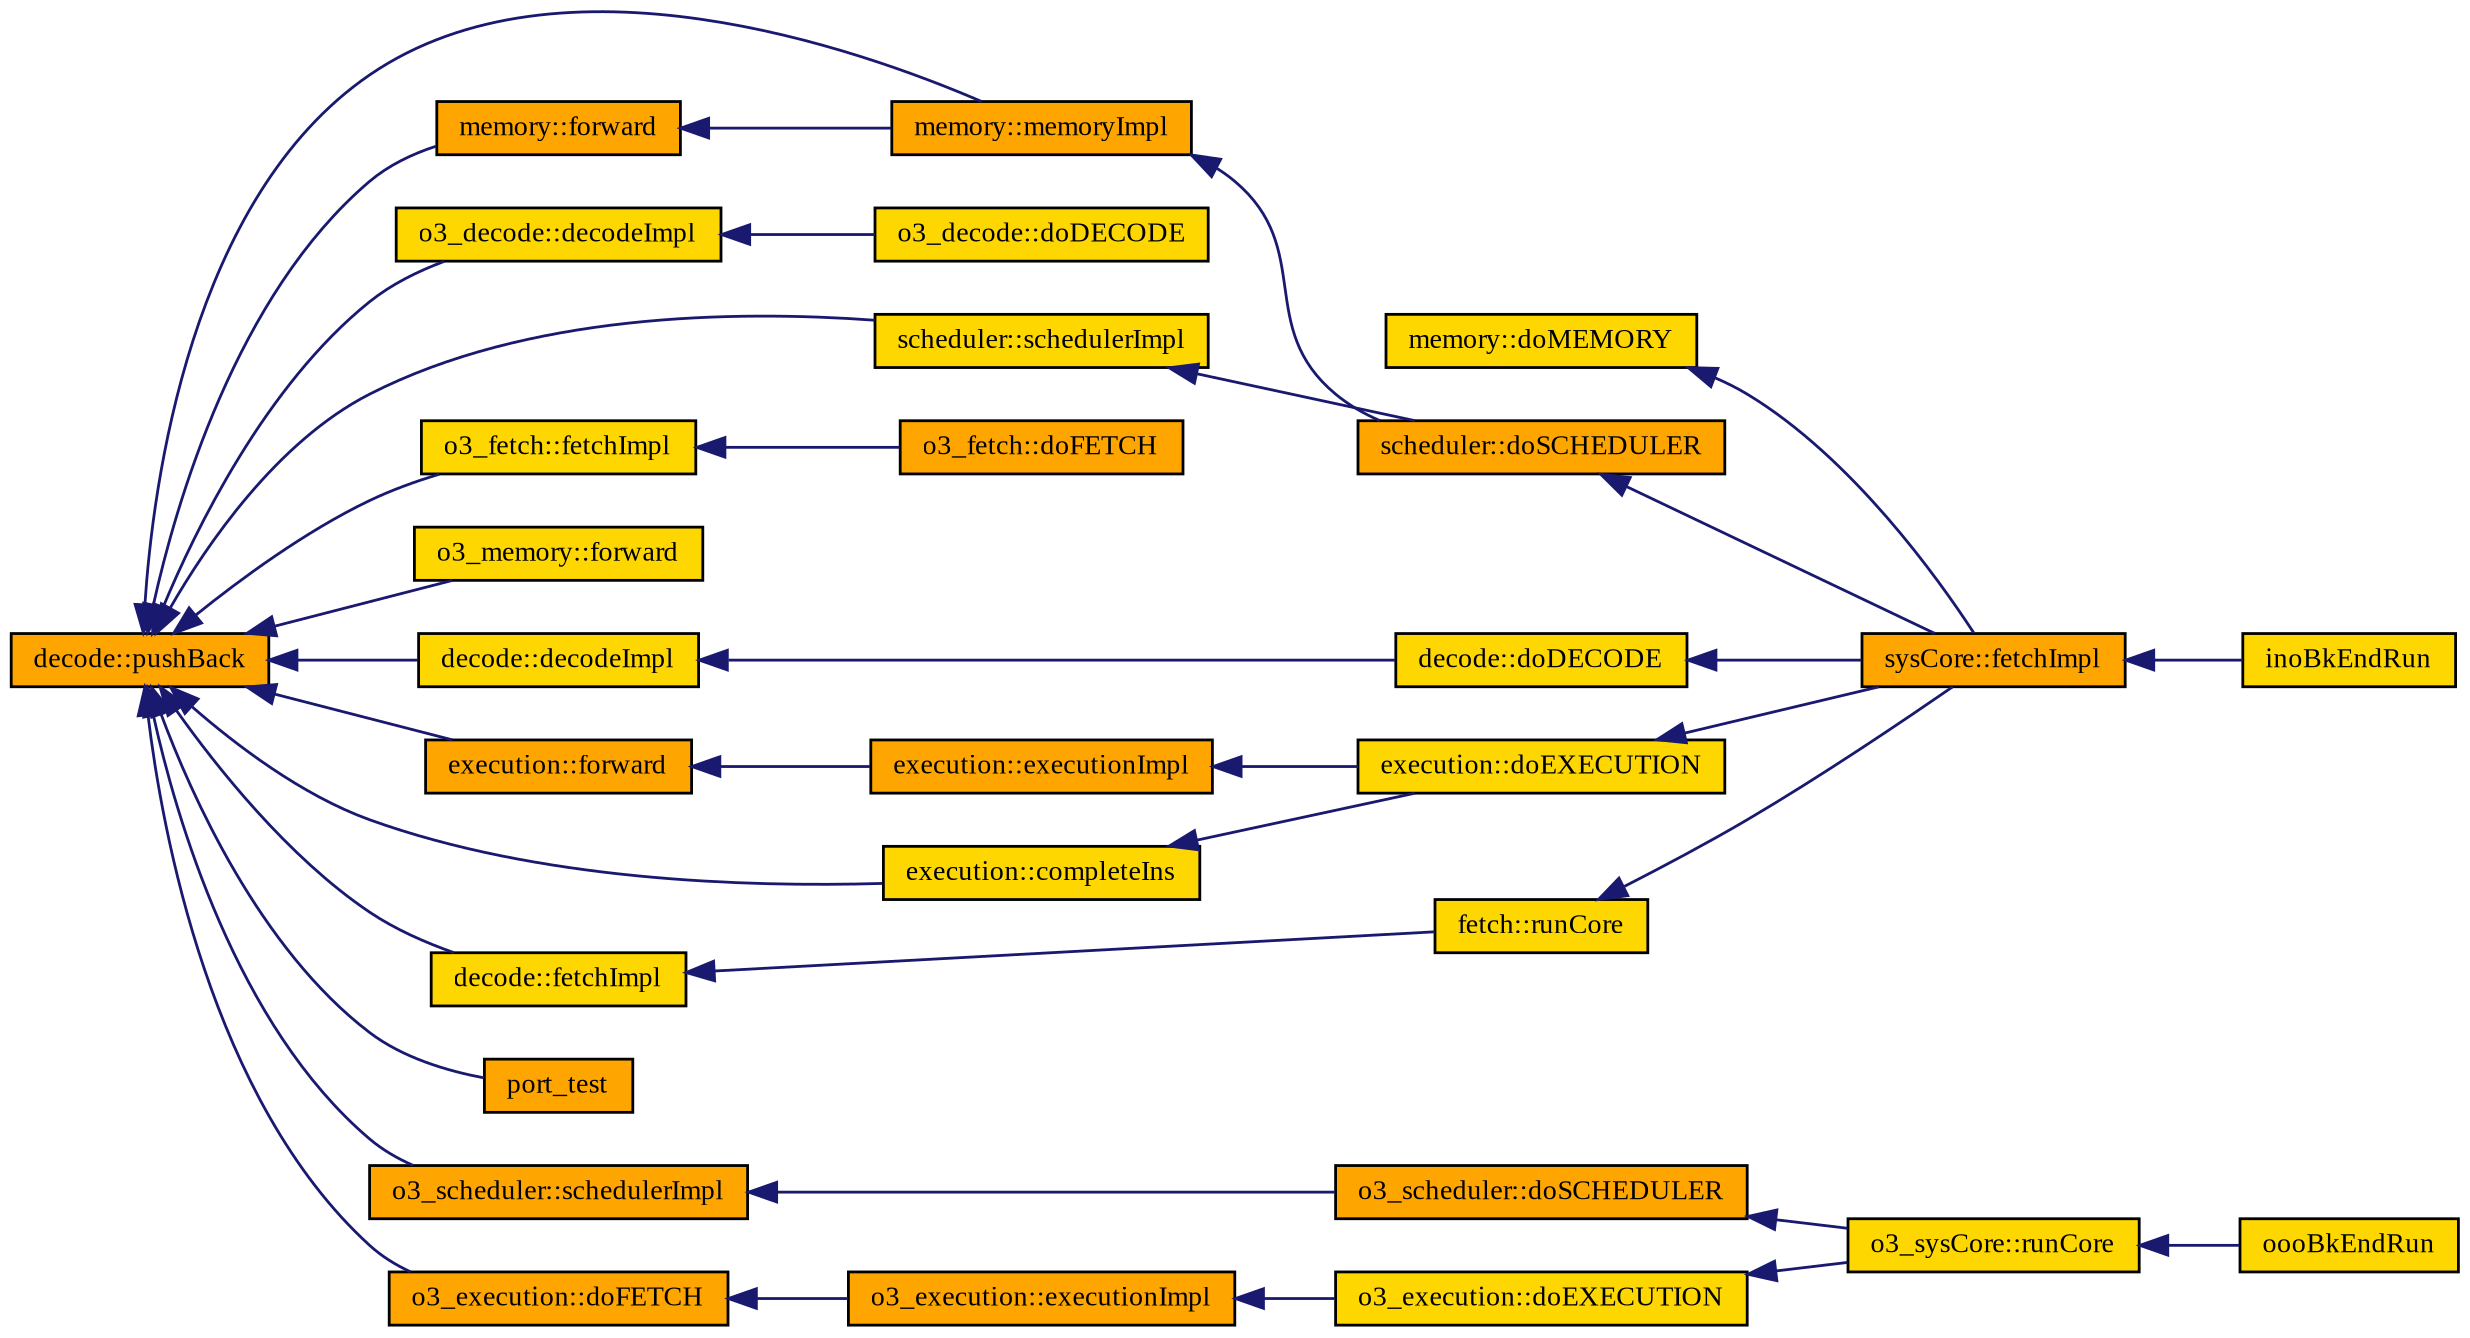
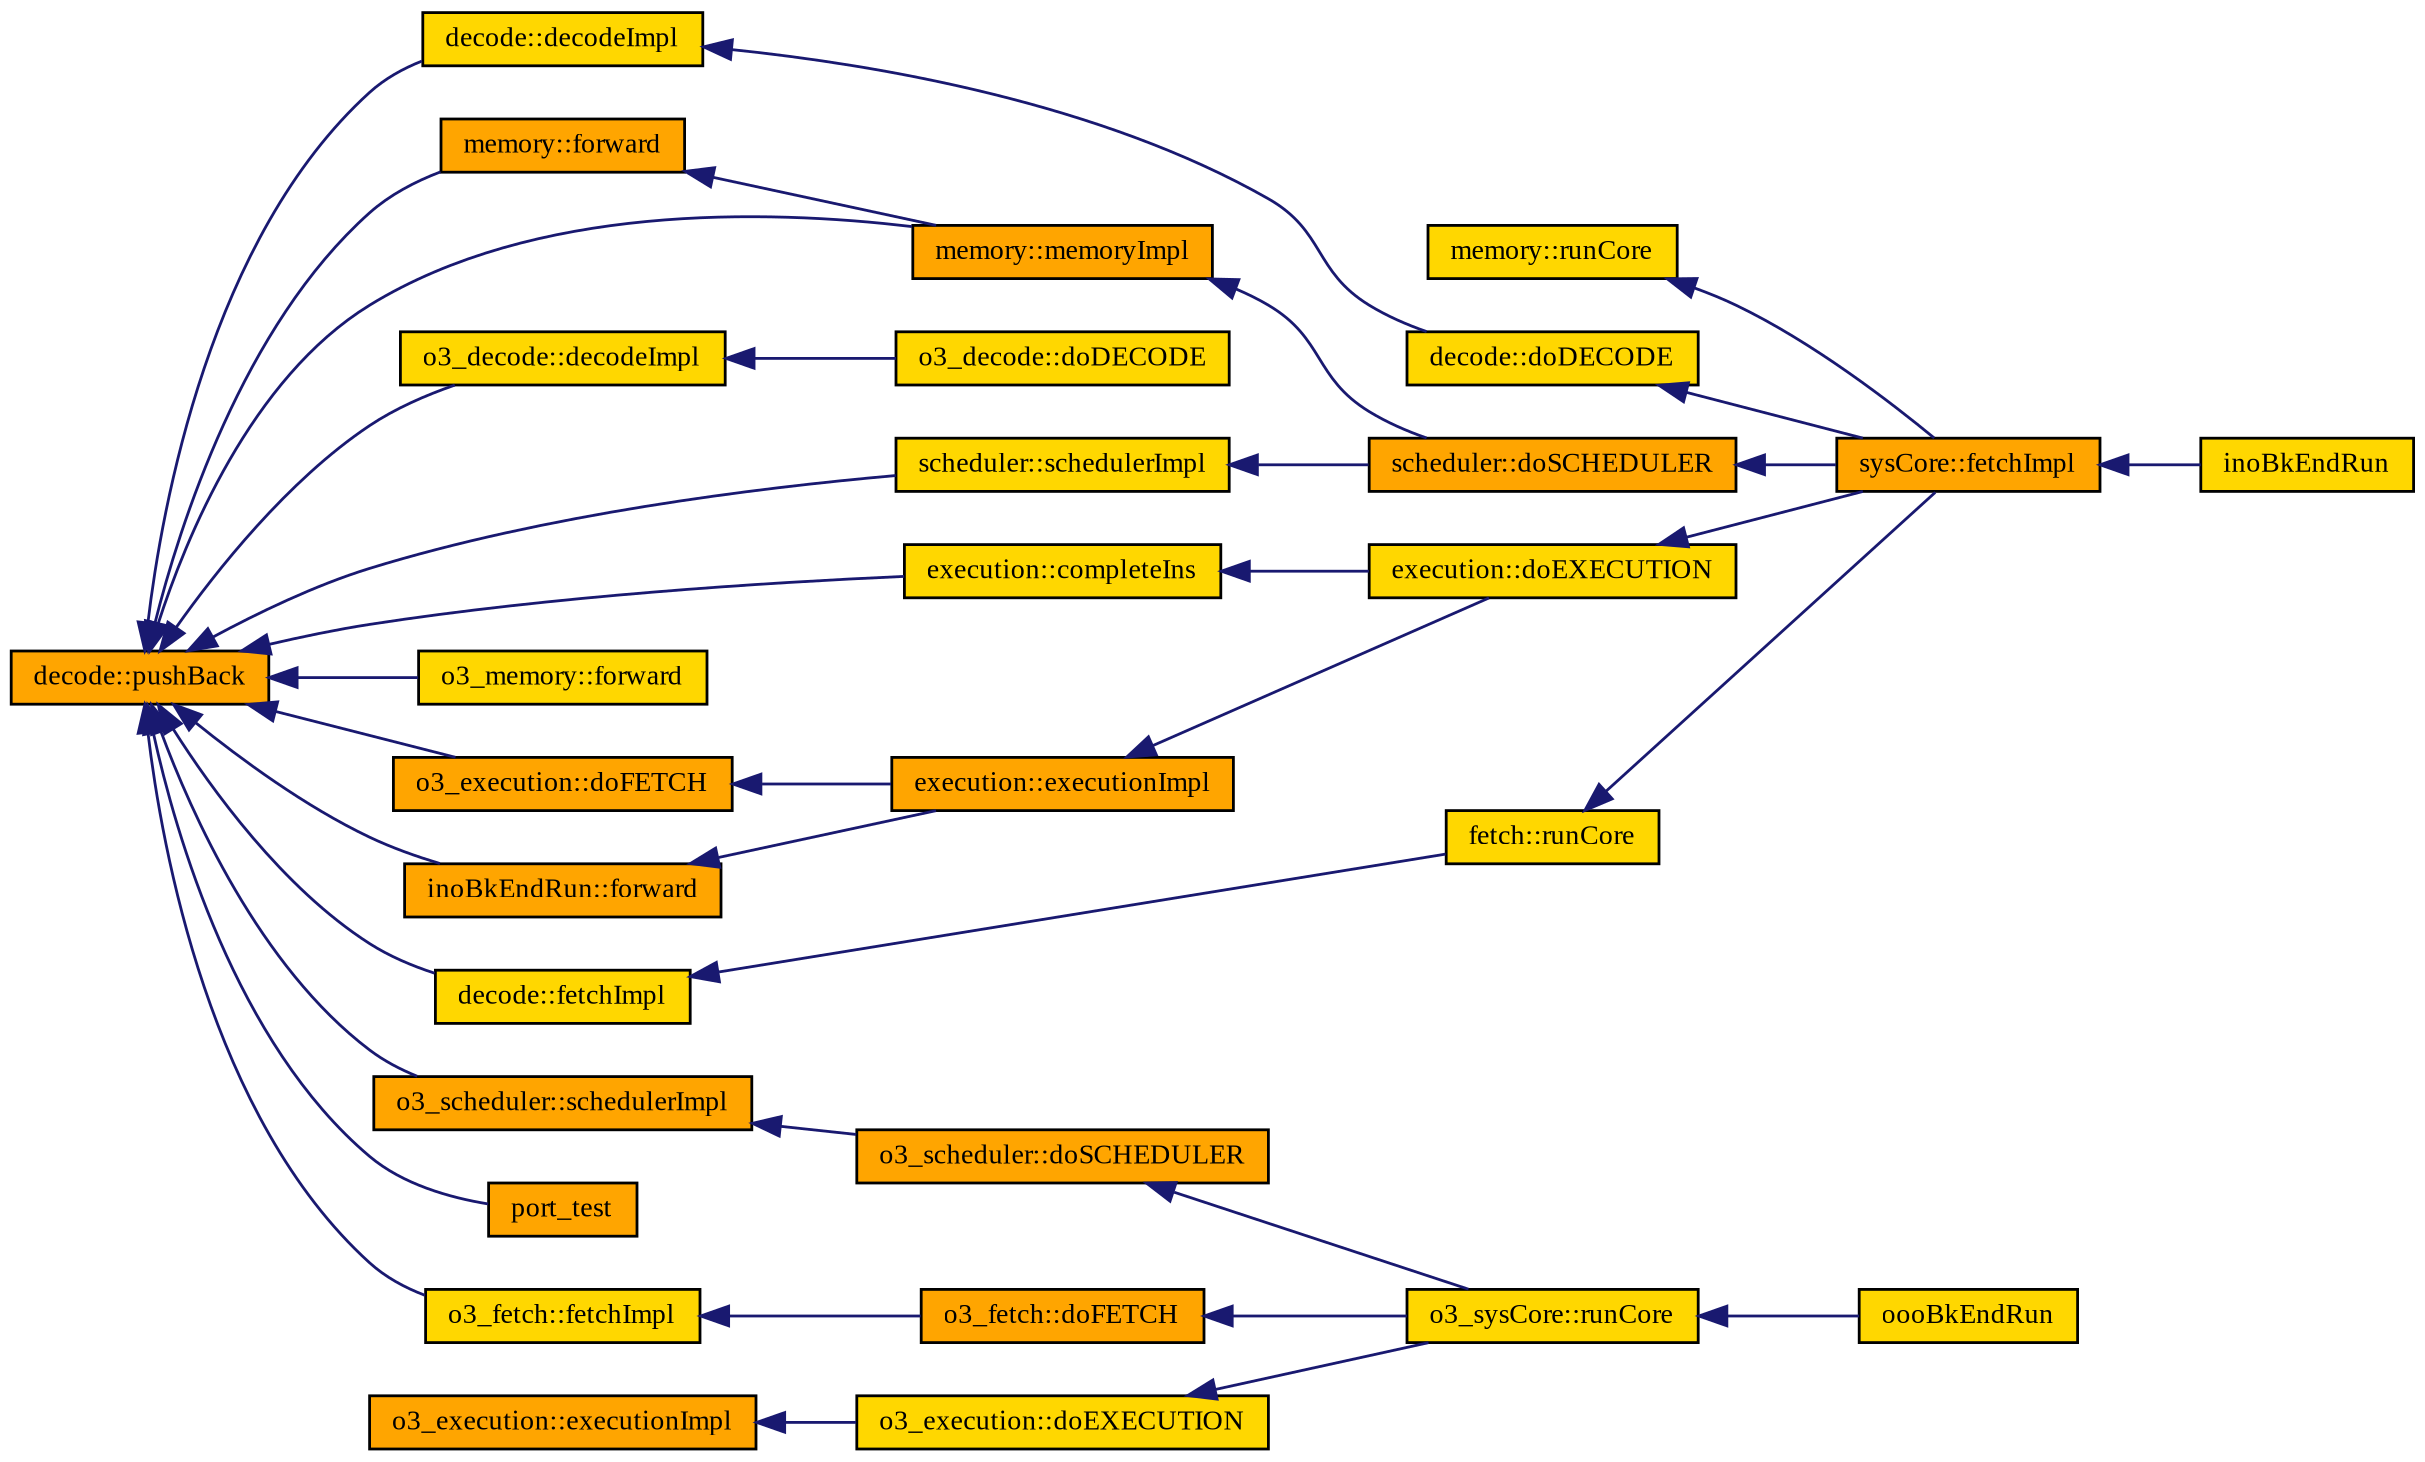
node "memory::doMEMORY": label "memory::doMEMORY" -> "memory::runCore"
node "execution::forward": label "execution::forward" -> "inoBkEndRun::forward"
edge "o3_execution::executionImpl" -> "o3_execution::doFETCH": now "execution::executionImpl" -> "o3_execution::doFETCH"
edge "o3_sysCore::runCore" -> "o3_fetch::doFETCH": added
